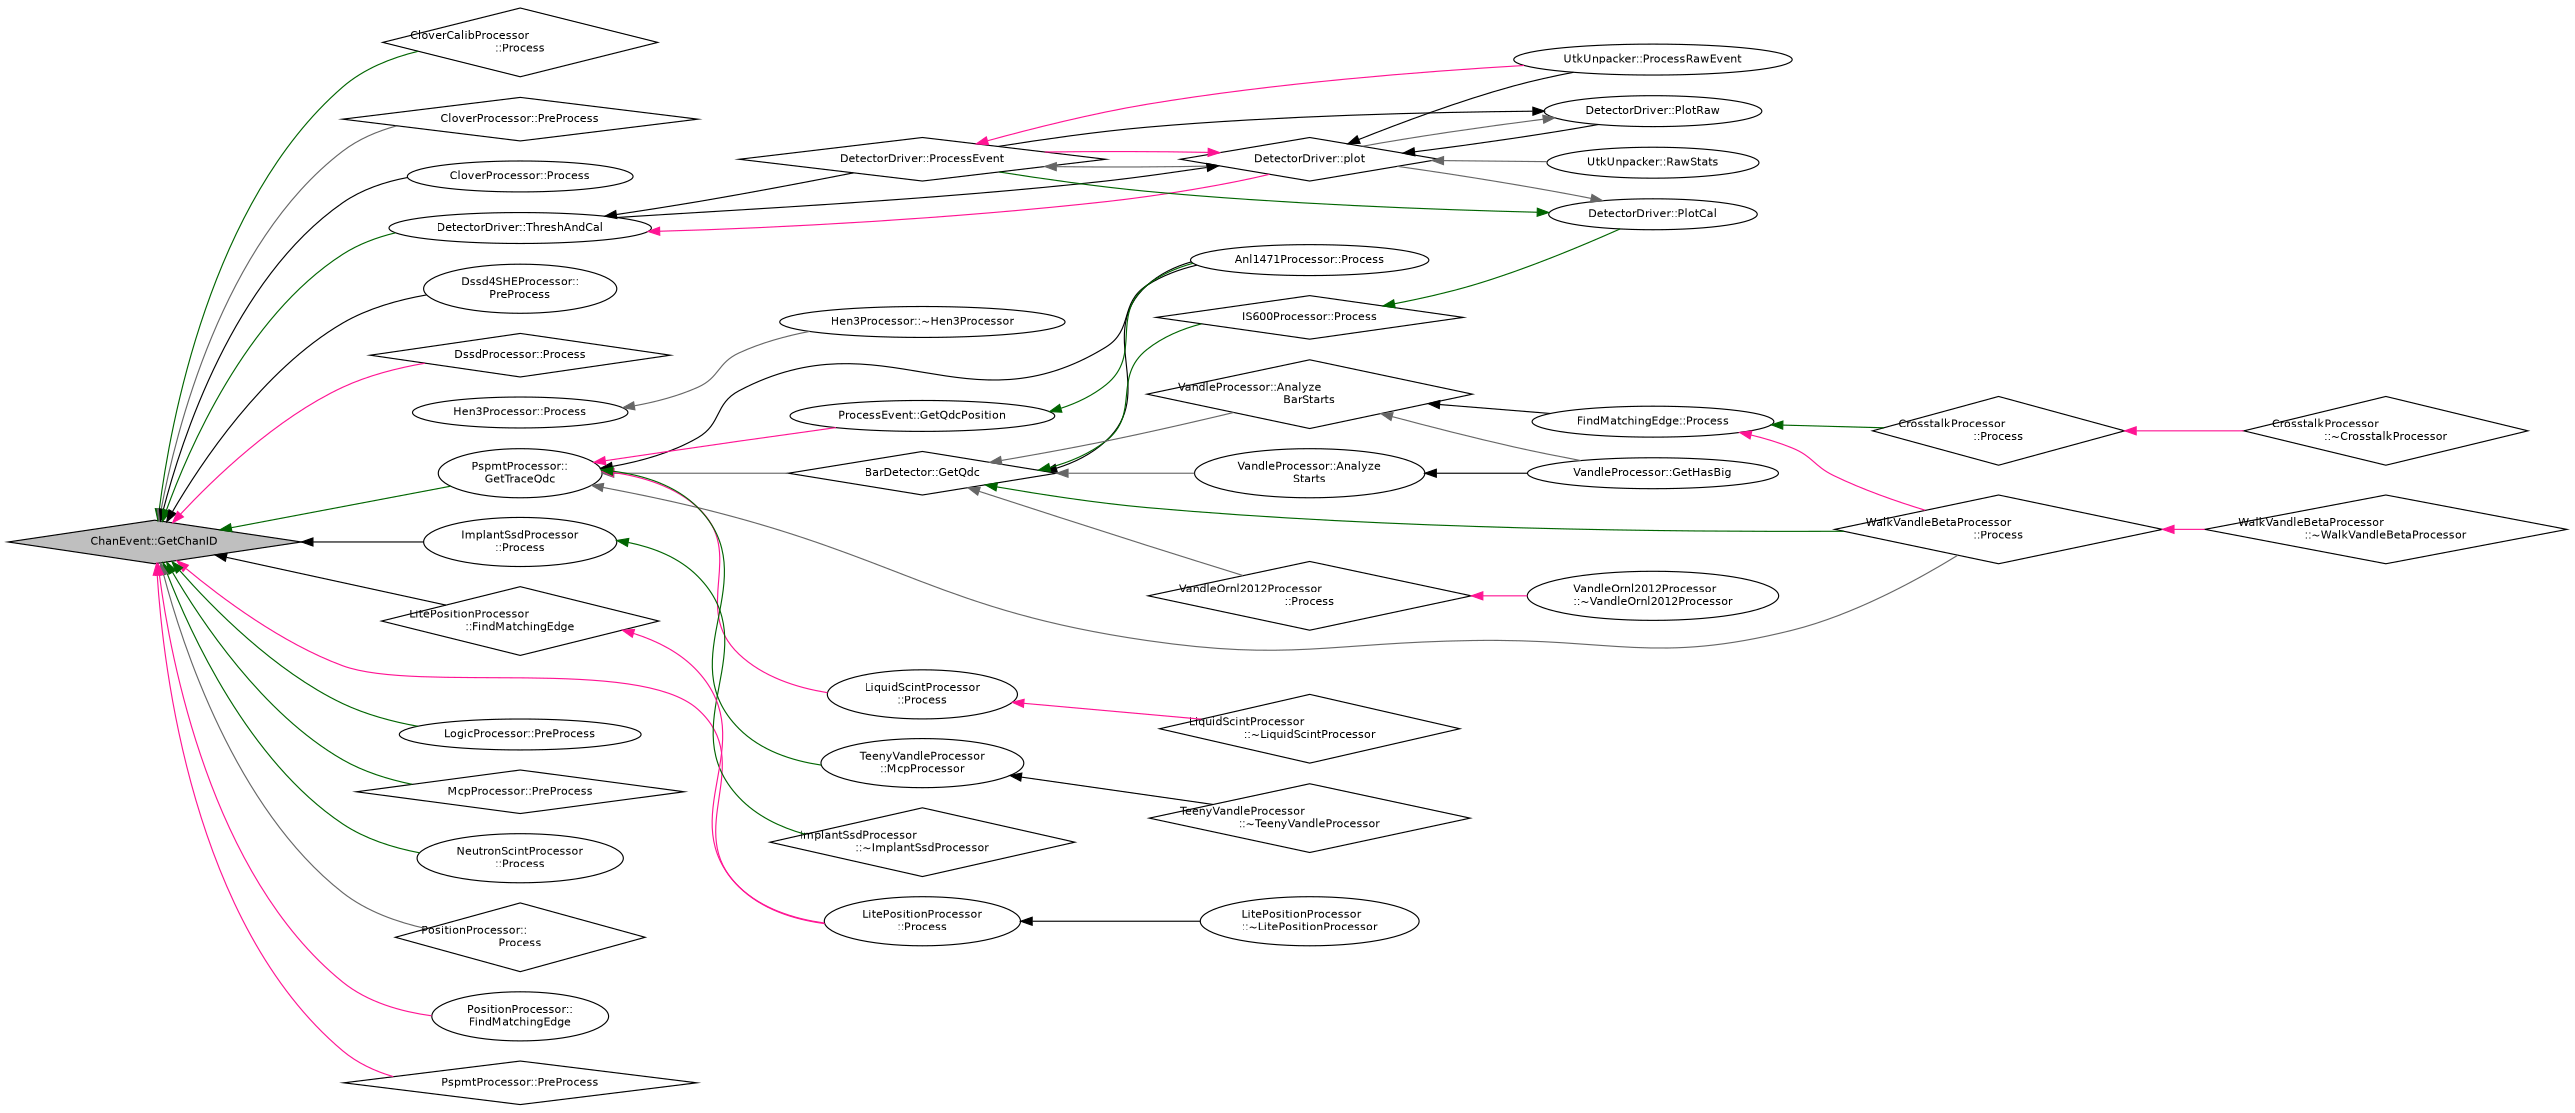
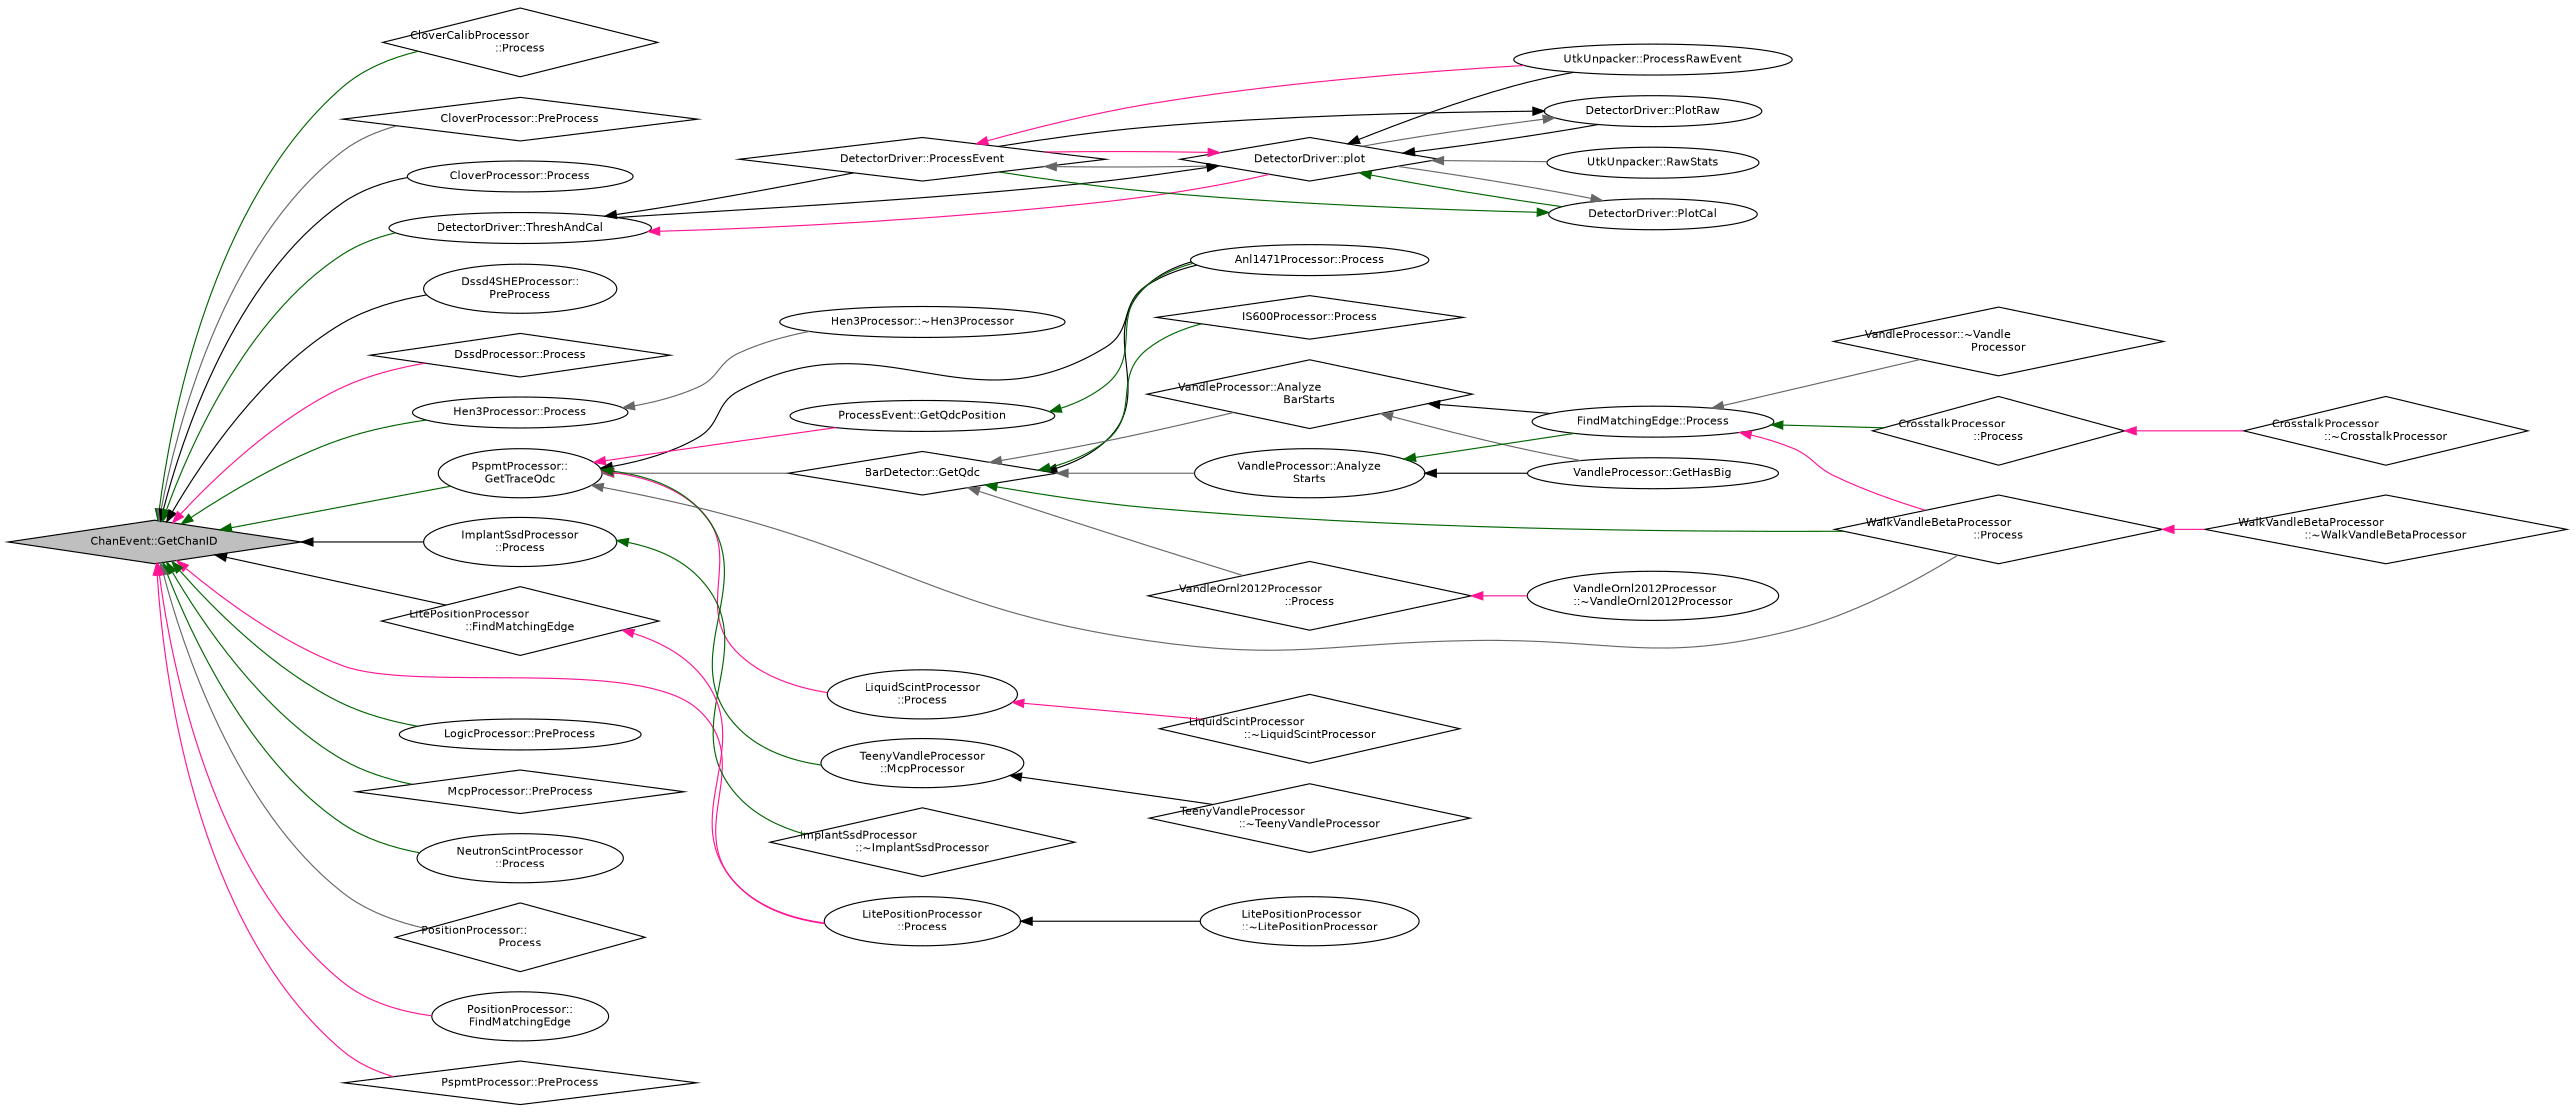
edge "DetectorDriver::PlotCal" -> "IS600Processor::Process": now "DetectorDriver::PlotCal" -> "DetectorDriver::plot"
node "VandleProcessor::~Vandle Processor": added
edge "FindMatchingEdge::Process" -> "VandleProcessor::Analyze Starts": added
edge "Hen3Processor::Process" -> "ChanEvent::GetChanID": added
